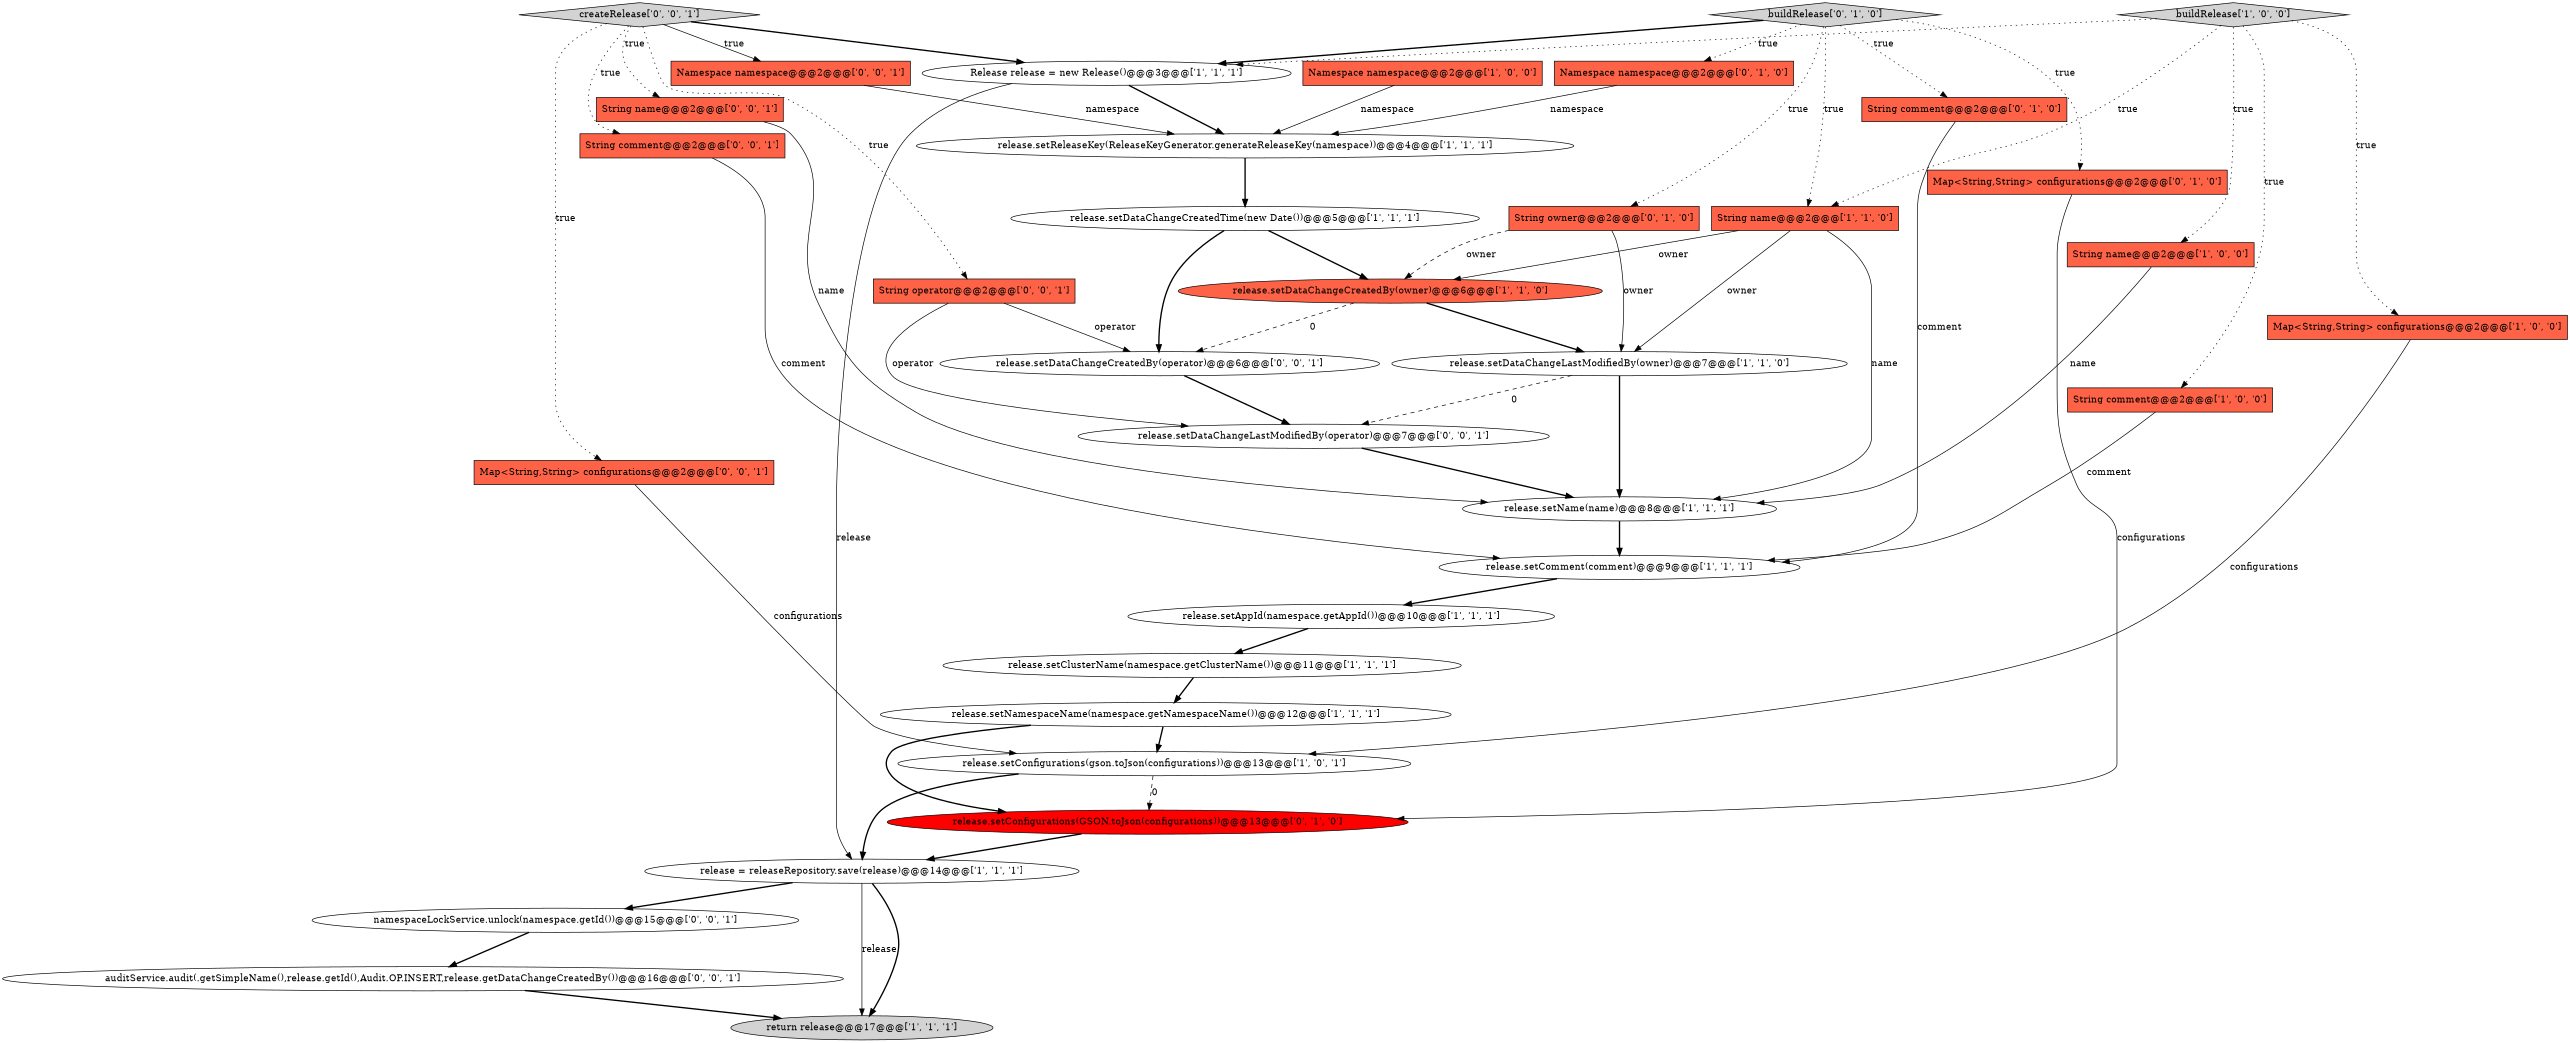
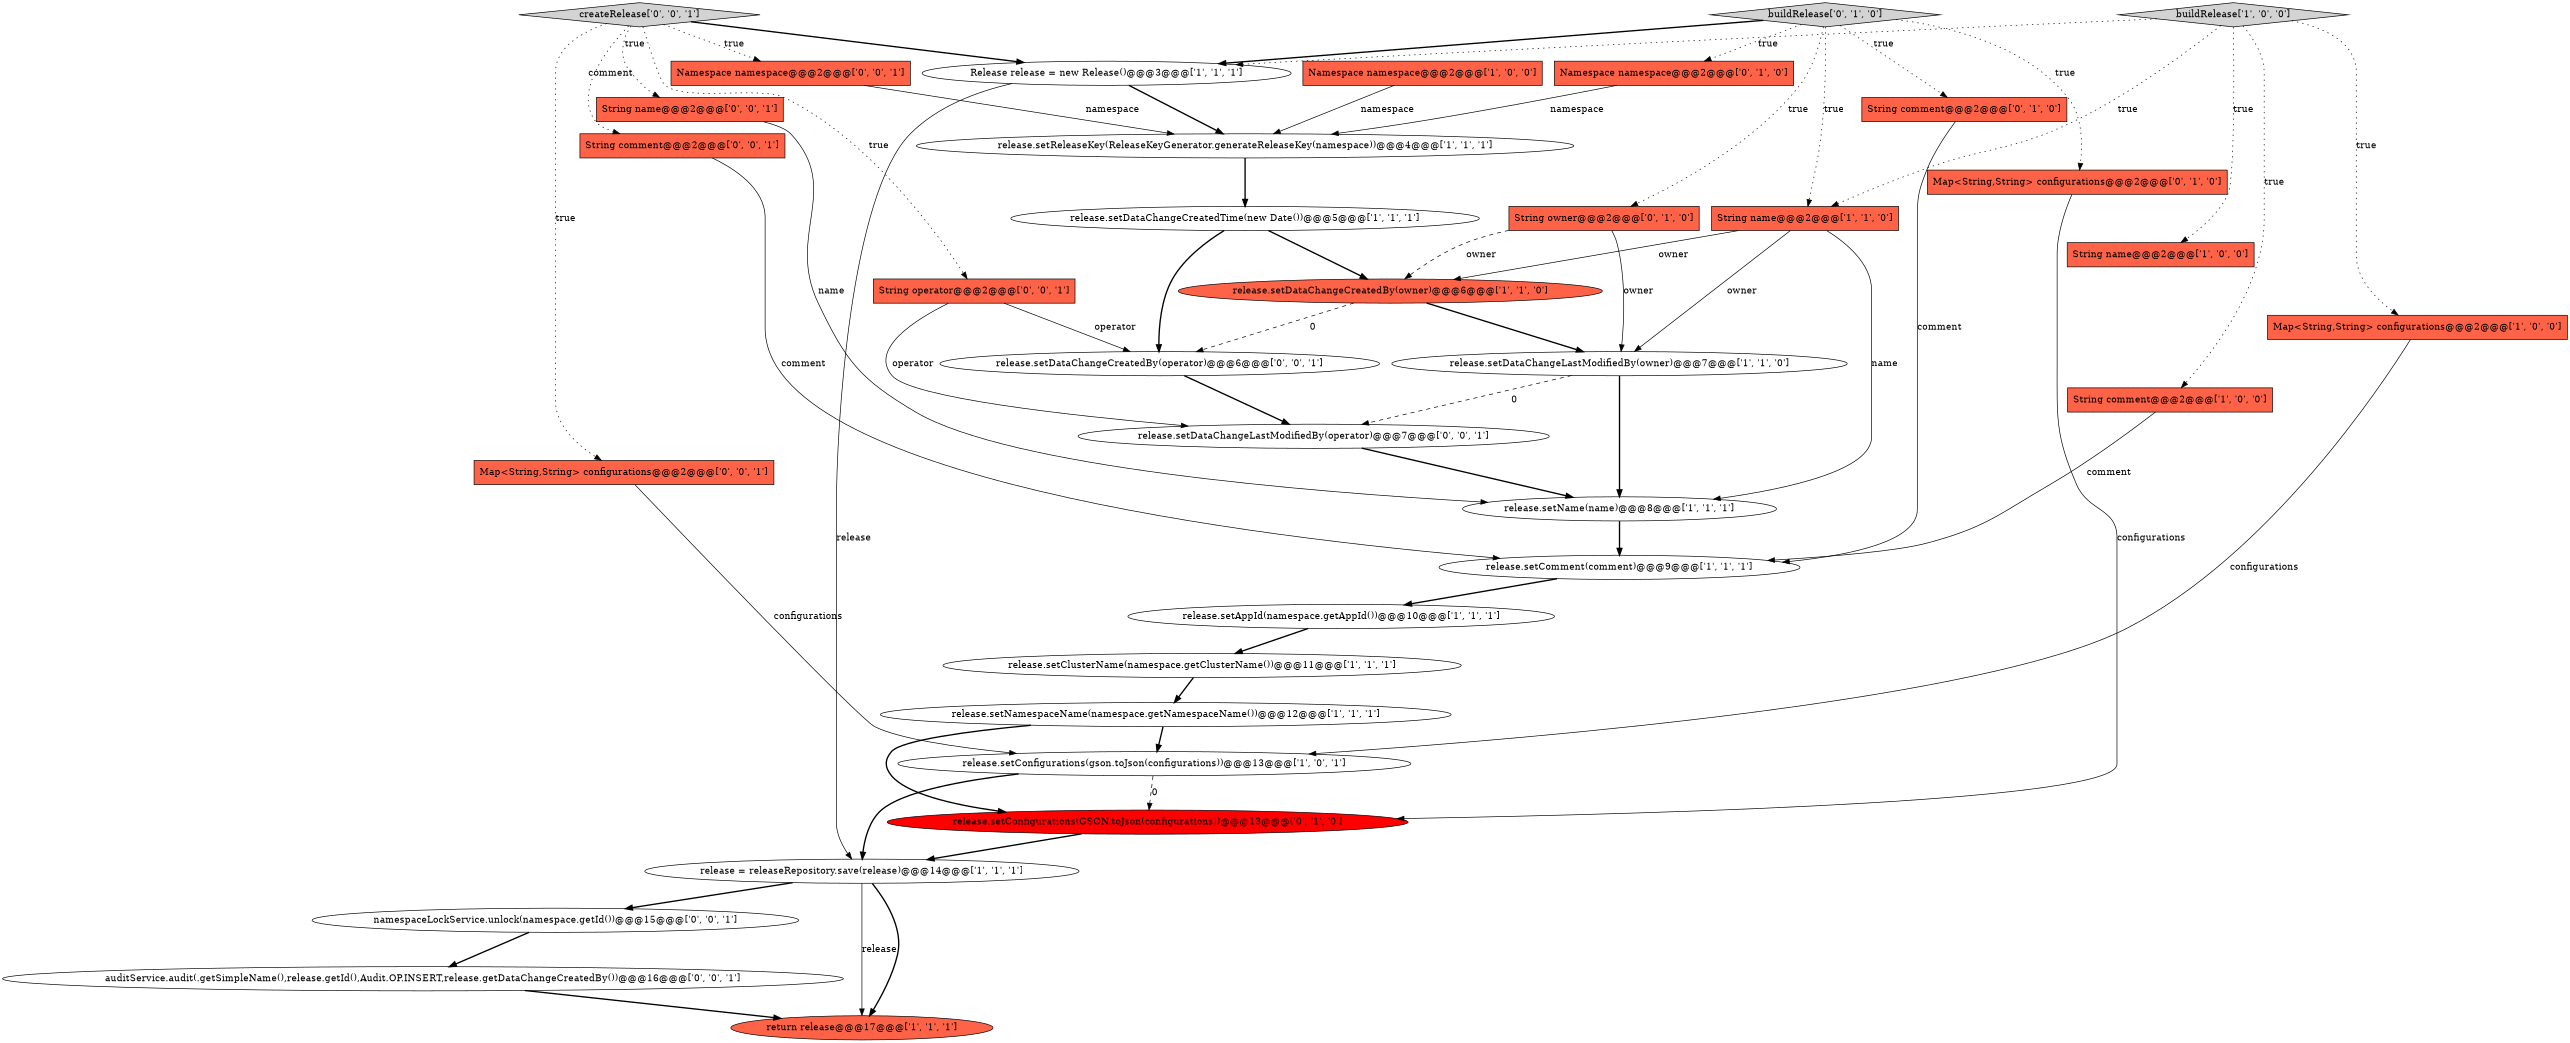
edge "createRelease['0', '0', '1']" -> "Namespace namespace@@@2@@@['0', '0', '1']": style solid -> dotted
edge "createRelease['0', '0', '1']" -> "String comment@@@2@@@['0', '0', '1']": label "true" -> "comment"
edge "String name@@@2@@@['1', '0', '0']" -> "release.setName(name)@@@8@@@['1', '1', '1']": removed, label "name"
node "return release@@@17@@@['1', '1', '1']": fillcolor lightgray -> tomato
